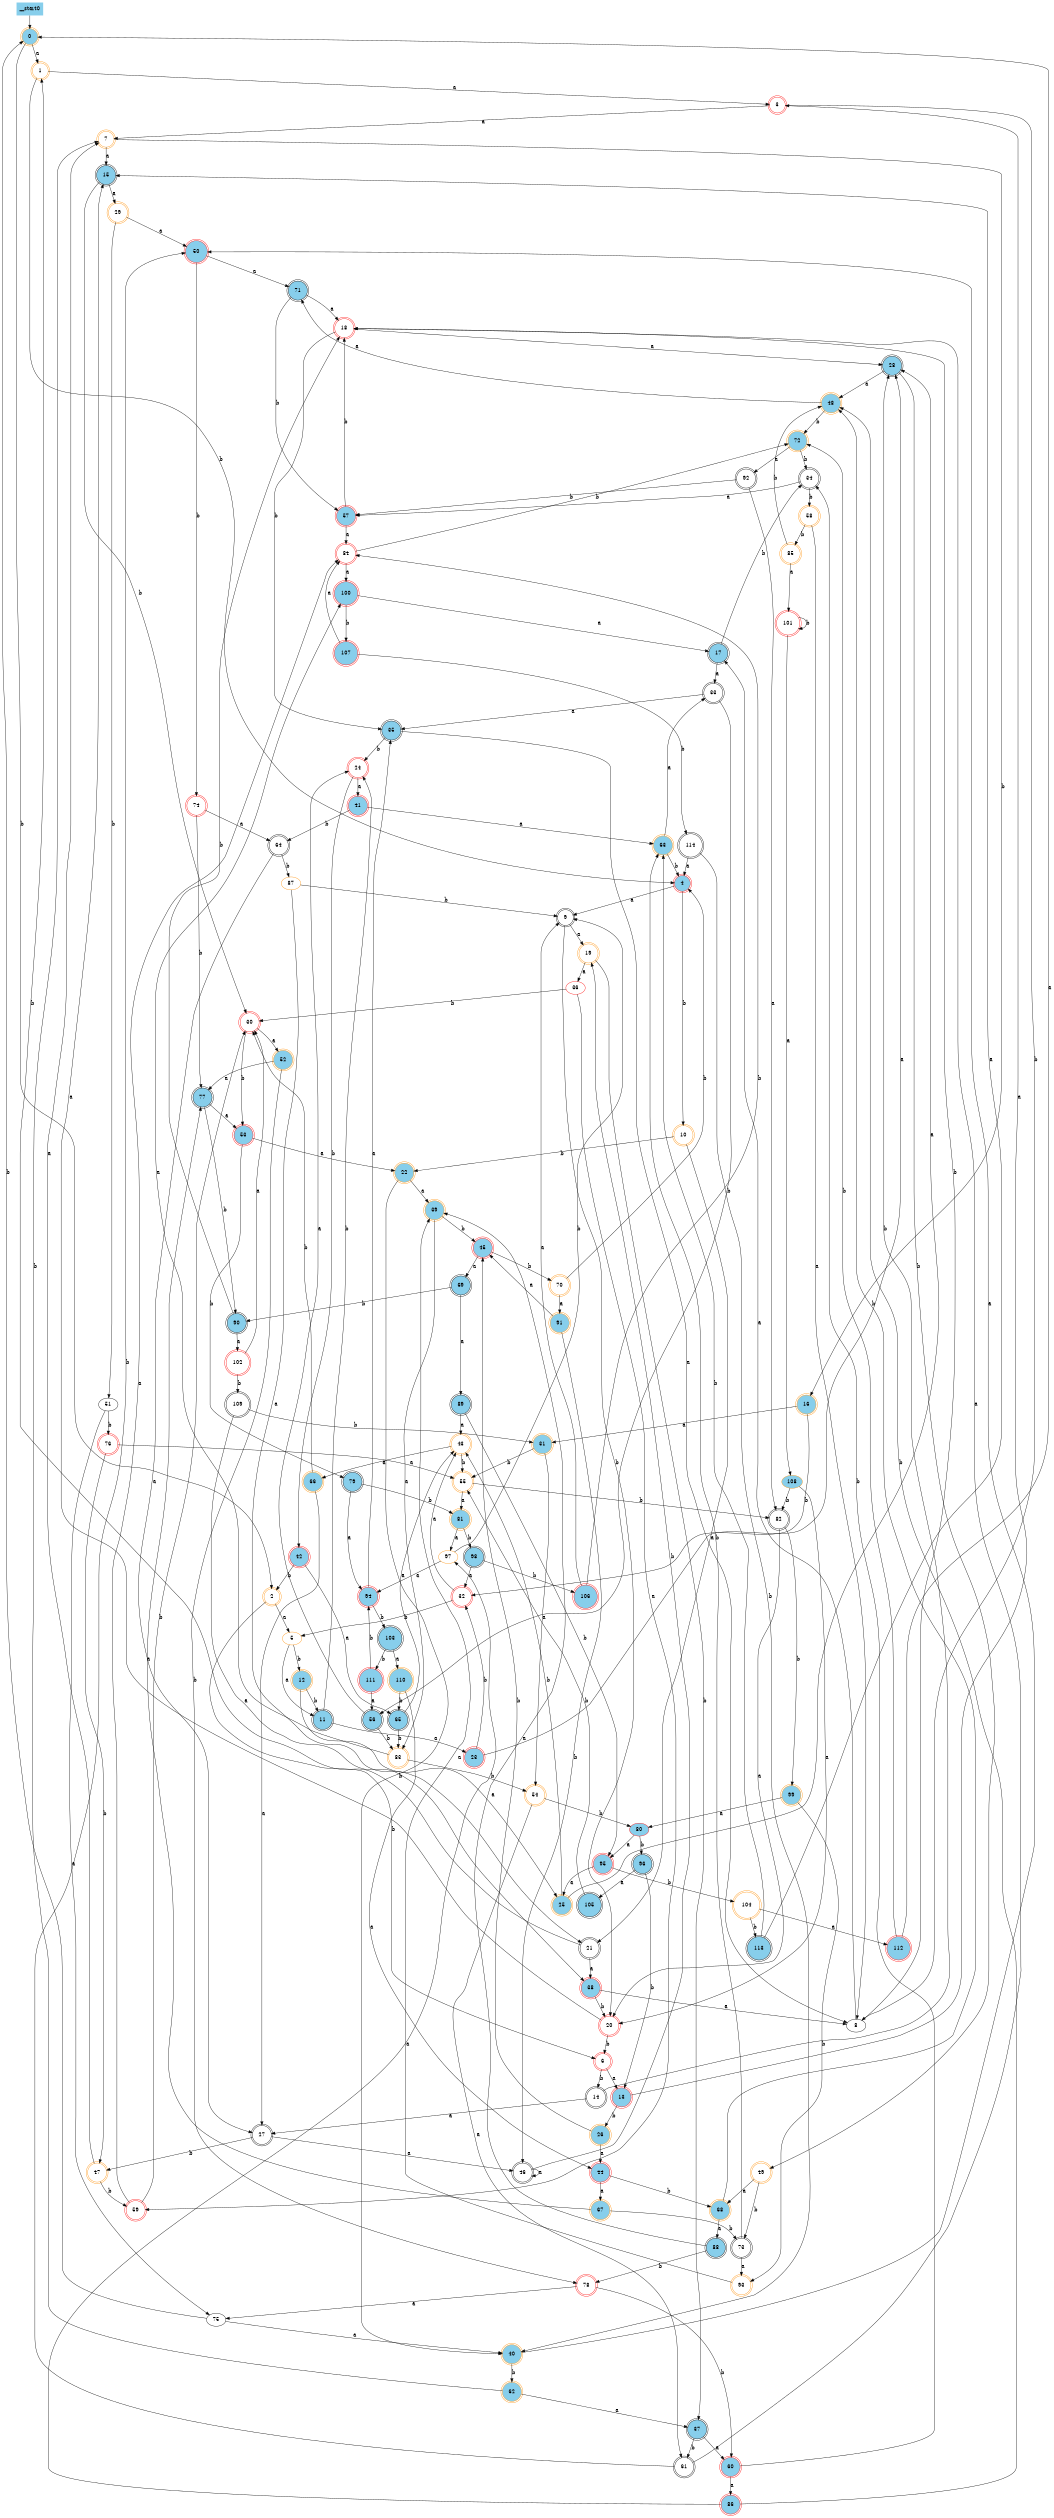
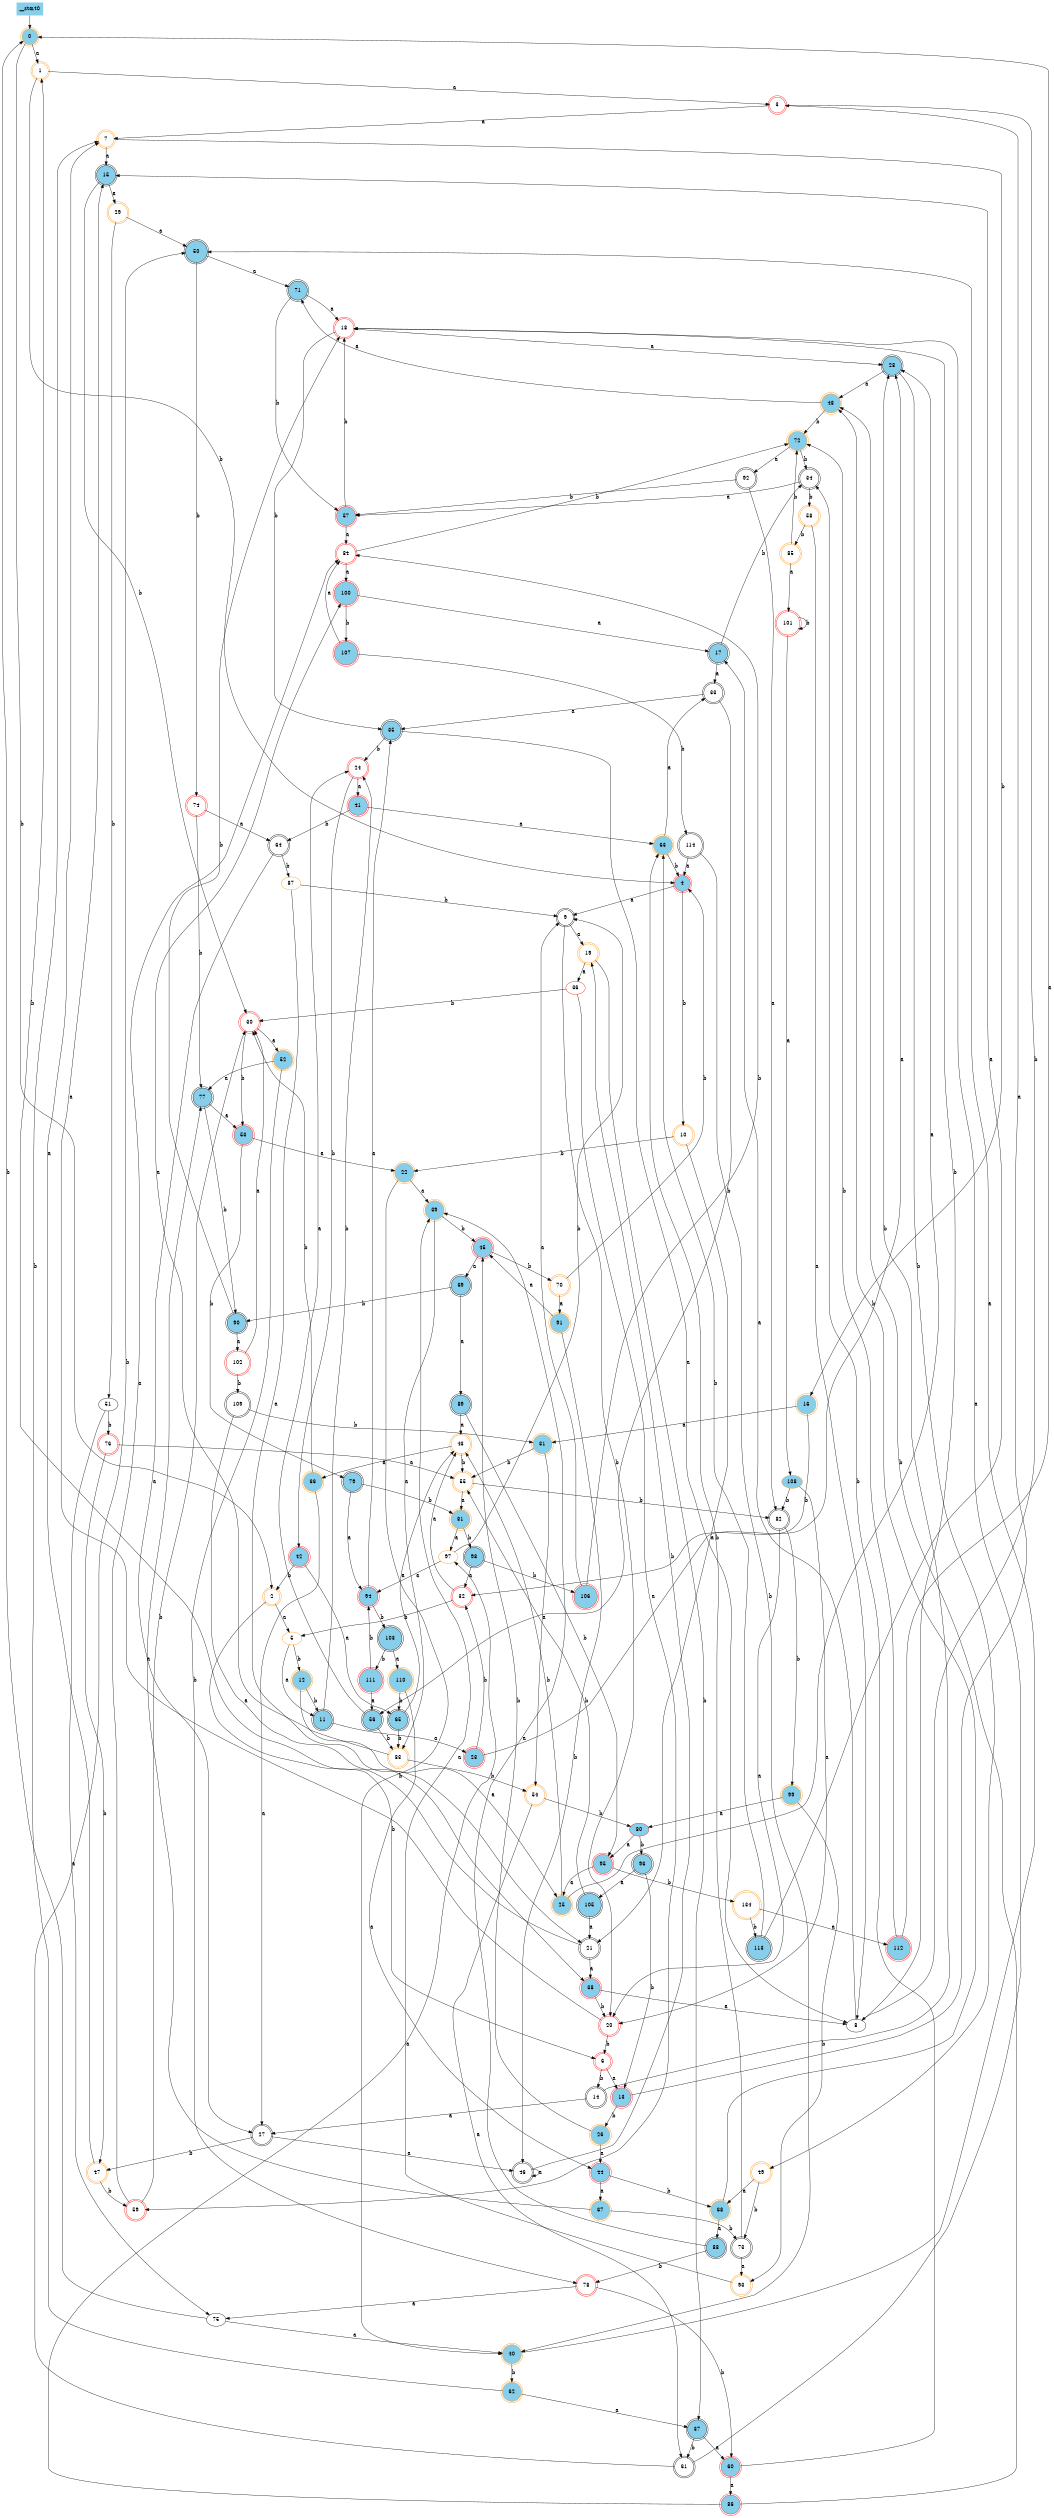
node "50": color red -> black
edge "85" -> "48": now "85" -> "72"
node "104": label "104" -> "134"
edge "105" -> "21": added, label "a"
